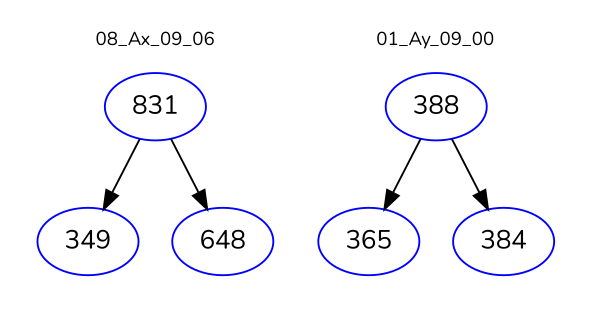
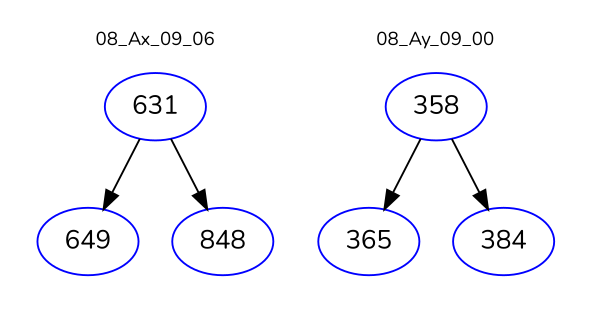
cluster "01_Ay_09_00": label "01_Ay_09_00" -> "08_Ay_09_00"
node "831": label "831" -> "631"
node "388": label "388" -> "358"
node "349": label "349" -> "649"
node "648": label "648" -> "848"
